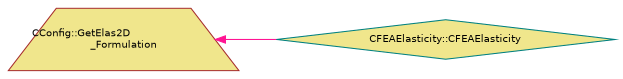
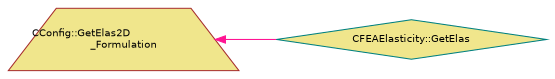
node "CFEAElasticity::CFEAElasticity": label "CFEAElasticity::CFEAElasticity" -> "CFEAElasticity::GetElas"
